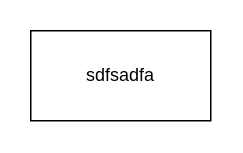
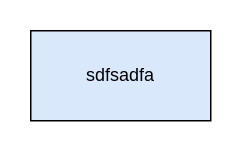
node "sdfsadfa": fillcolor #ffffff -> #dae8fc
